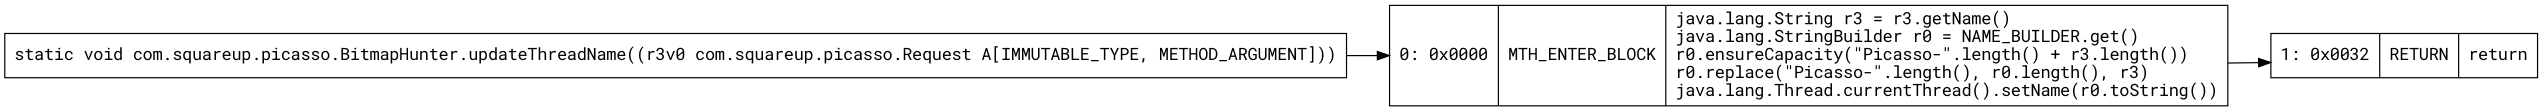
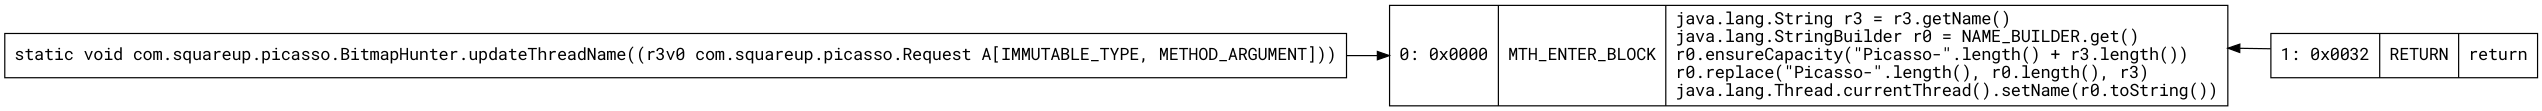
edge "0: 0x0000" -> "1: 0x0032": reversed
